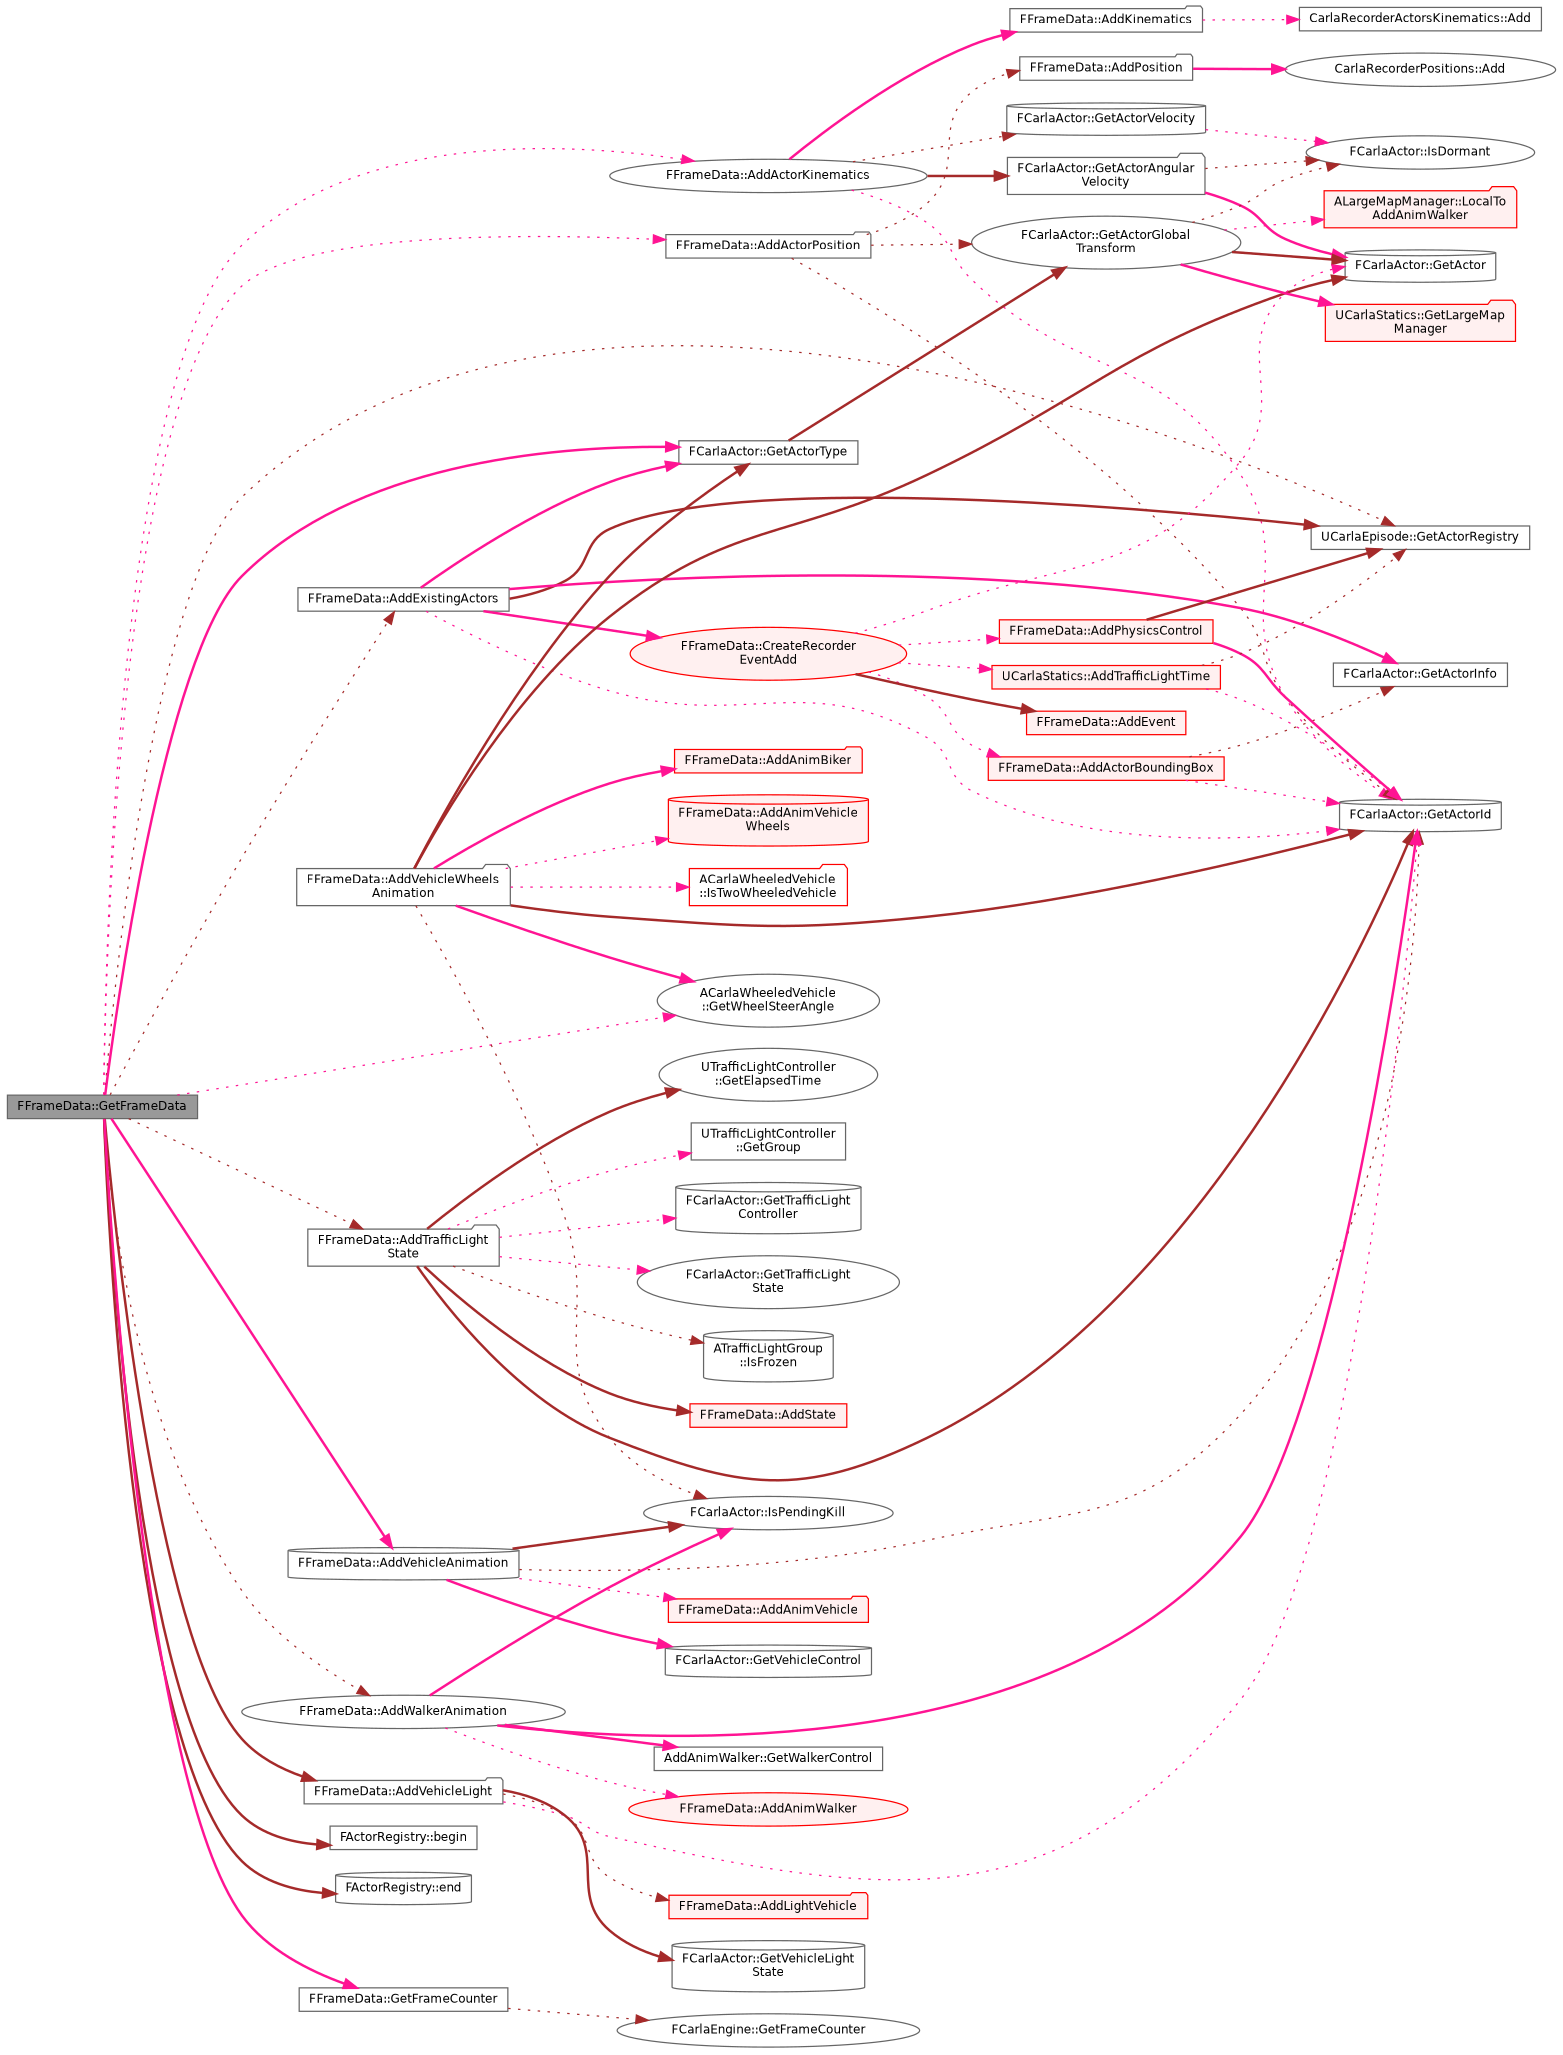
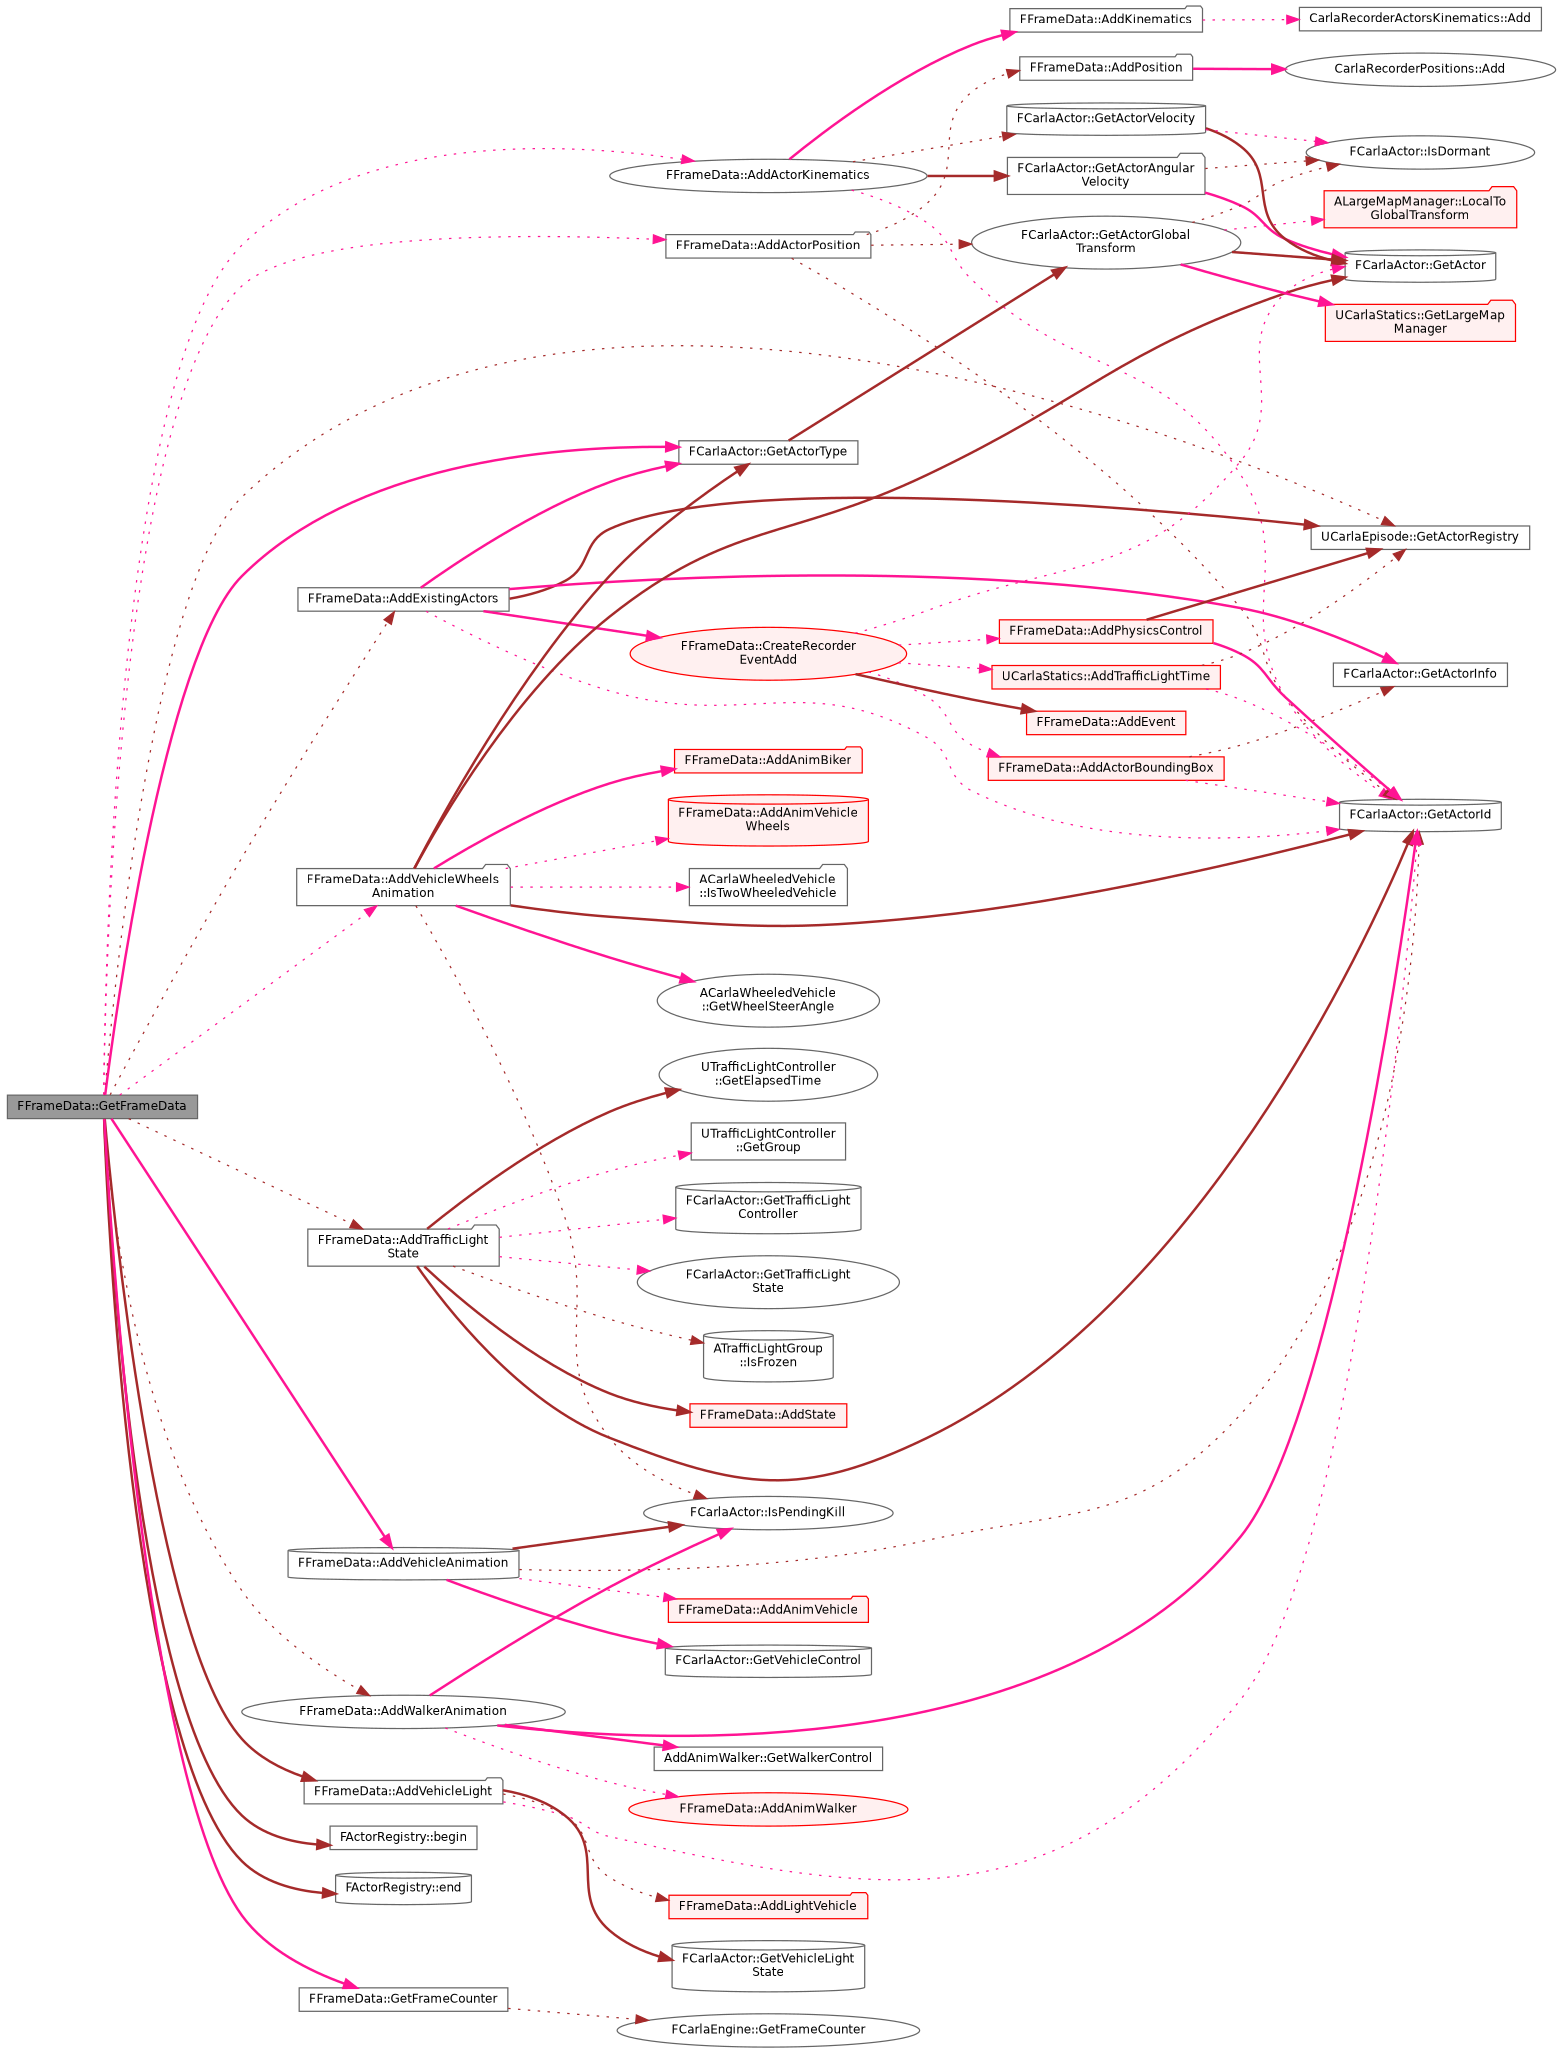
edge "FCarlaActor::GetActorVelocity" -> "FCarlaActor::GetActor": added
node "ALargeMapManager::LocalTo AddAnimWalker": label "ALargeMapManager::LocalTo AddAnimWalker" -> "ALargeMapManager::LocalTo GlobalTransform"
node "ACarlaWheeledVehicle ::IsTwoWheeledVehicle": color red -> grey40
edge "FFrameData::GetFrameData" -> "ACarlaWheeledVehicle ::GetWheelSteerAngle": now "FFrameData::GetFrameData" -> "FFrameData::AddVehicleWheels Animation"
